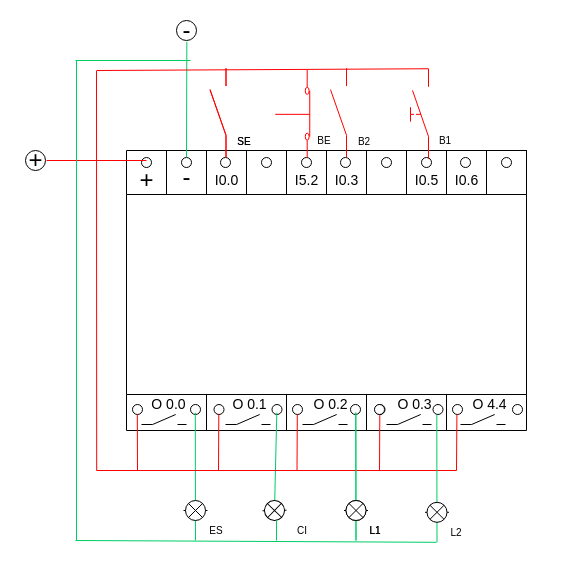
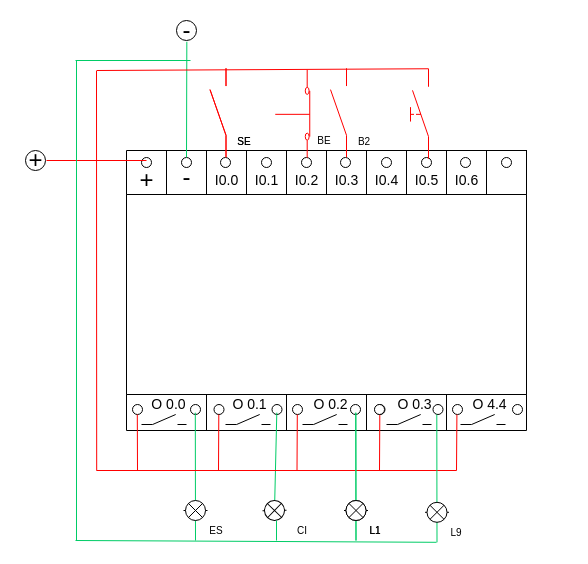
node "B1": removed
node "I0.1": added
node "I5.2": label "I5.2" -> "I0.2"
node "I0.4": added
node "L2": label "L2" -> "L9"
